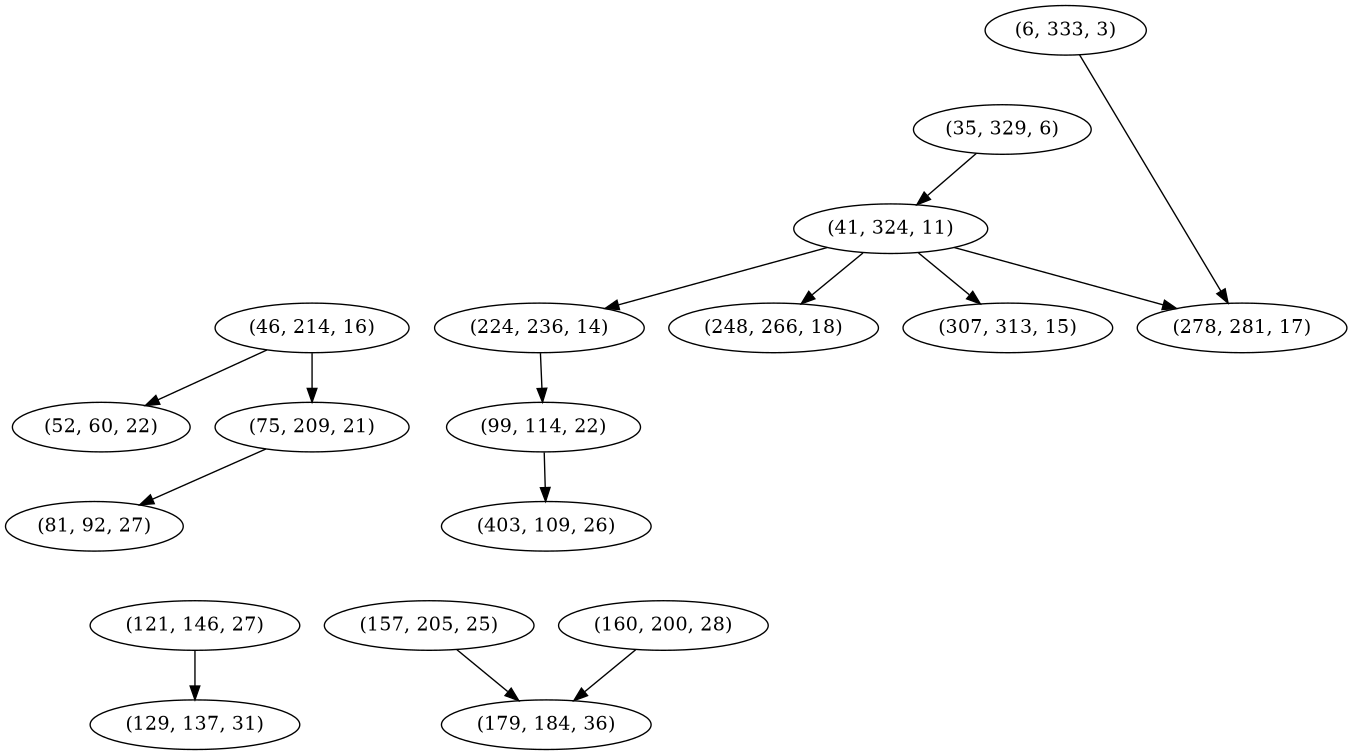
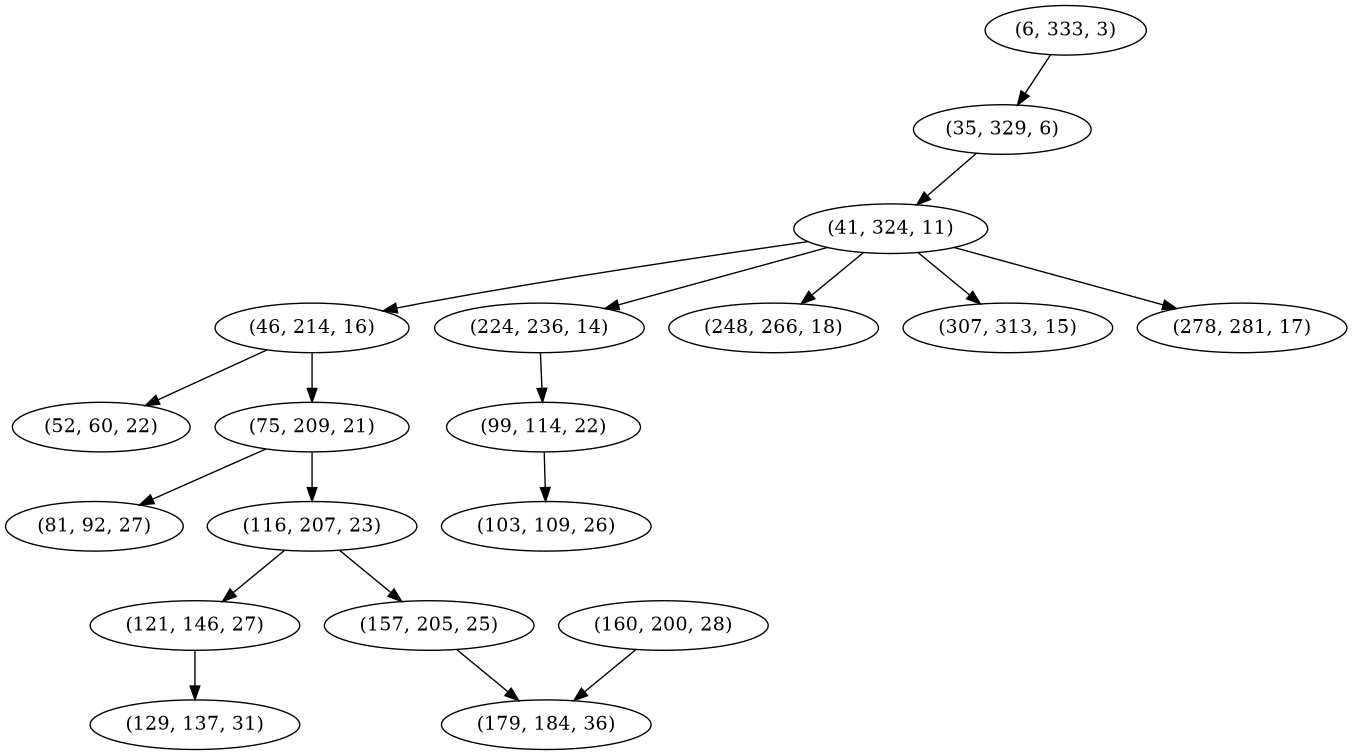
edge "(6, 333, 3)" -> "(278, 281, 17)": now "(6, 333, 3)" -> "(35, 329, 6)"
edge "(41, 324, 11)" -> "(46, 214, 16)": added
node "(116, 207, 23)": added
node "(403, 109, 26)": label "(403, 109, 26)" -> "(103, 109, 26)"
